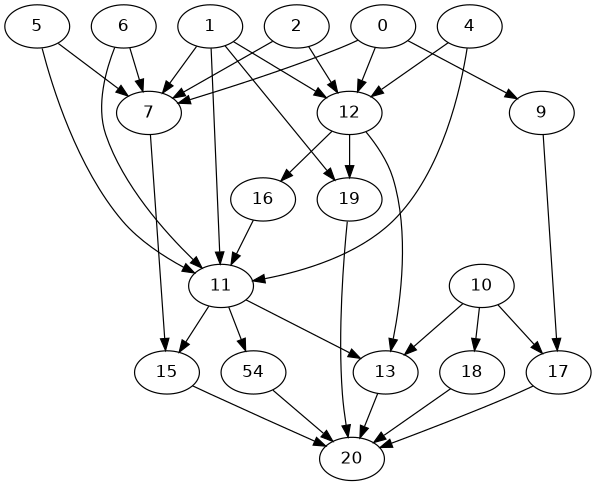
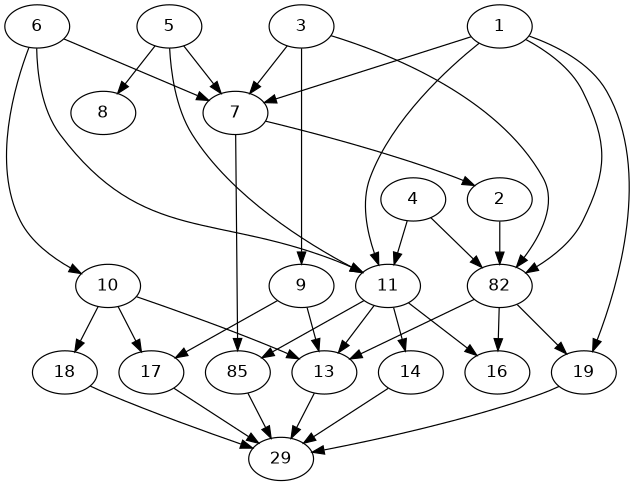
node "0": label "0" -> "3"
edge "2" -> "7": reversed
node "8": added
node "12": label "12" -> "82"
edge "6" -> "10": added
edge "16" -> "11": reversed
edge "9" -> "13": added
node "15": label "15" -> "85"
node "54": label "54" -> "14"
node "20": label "20" -> "29"
